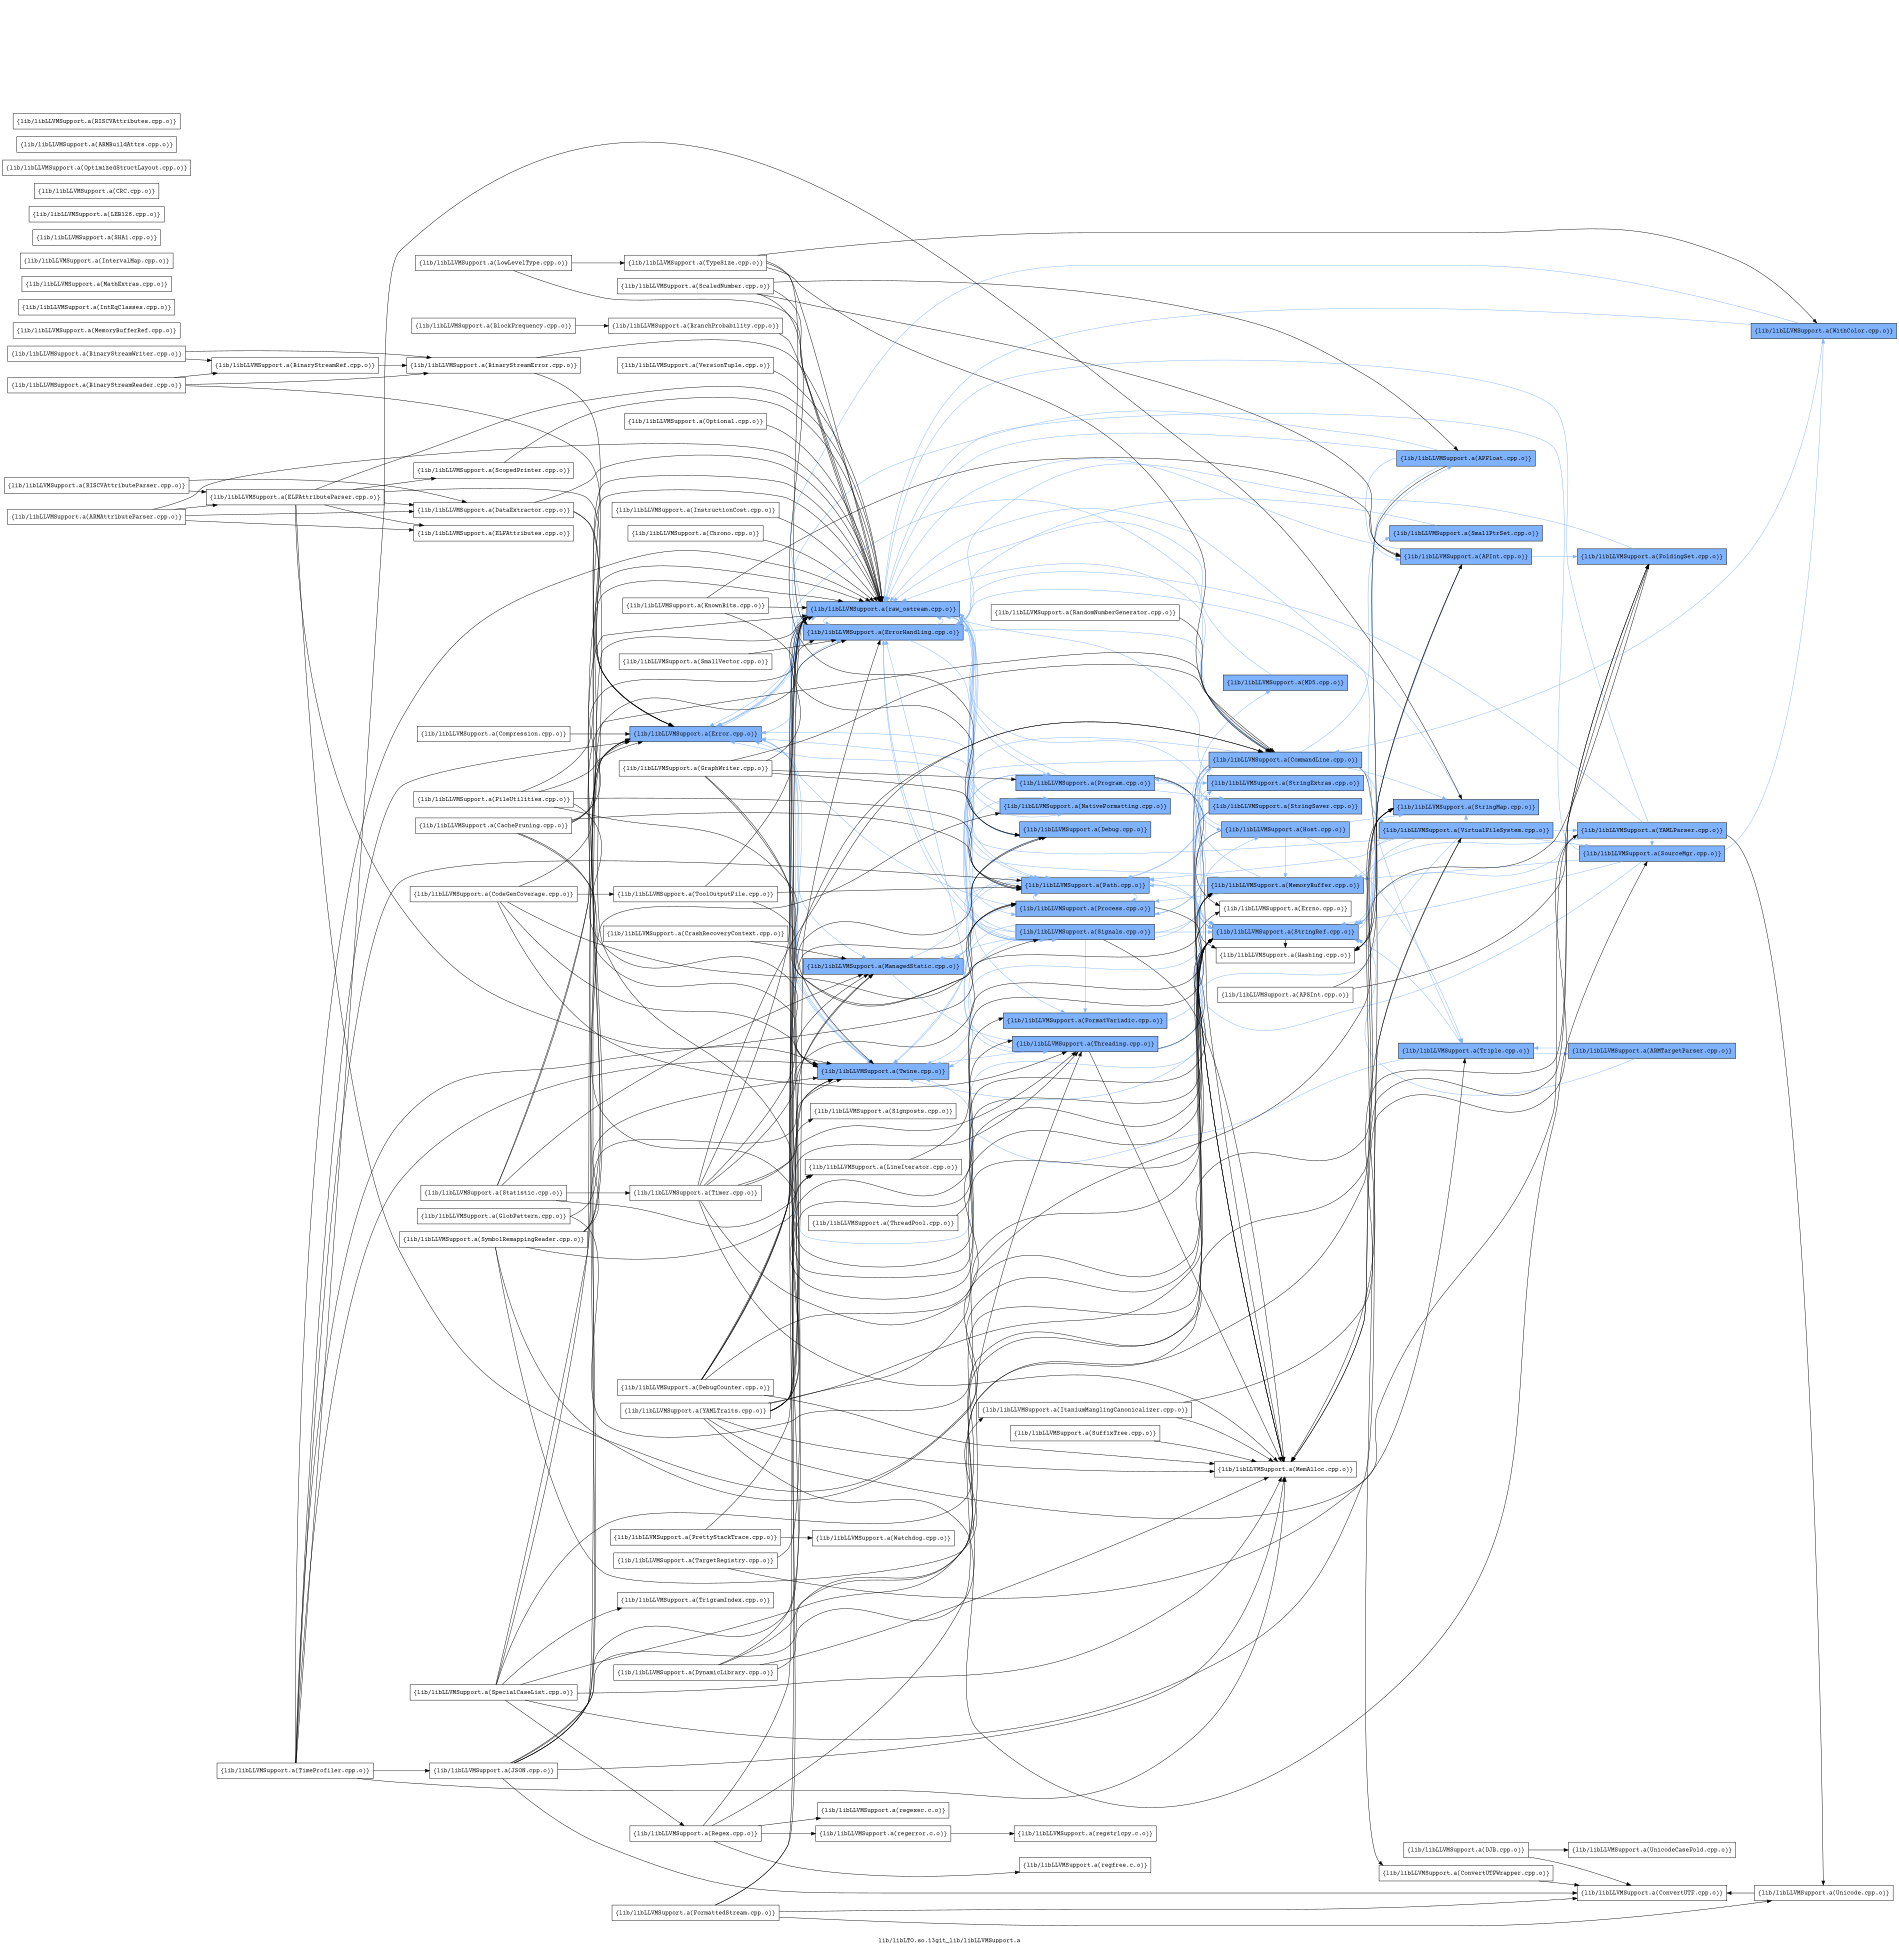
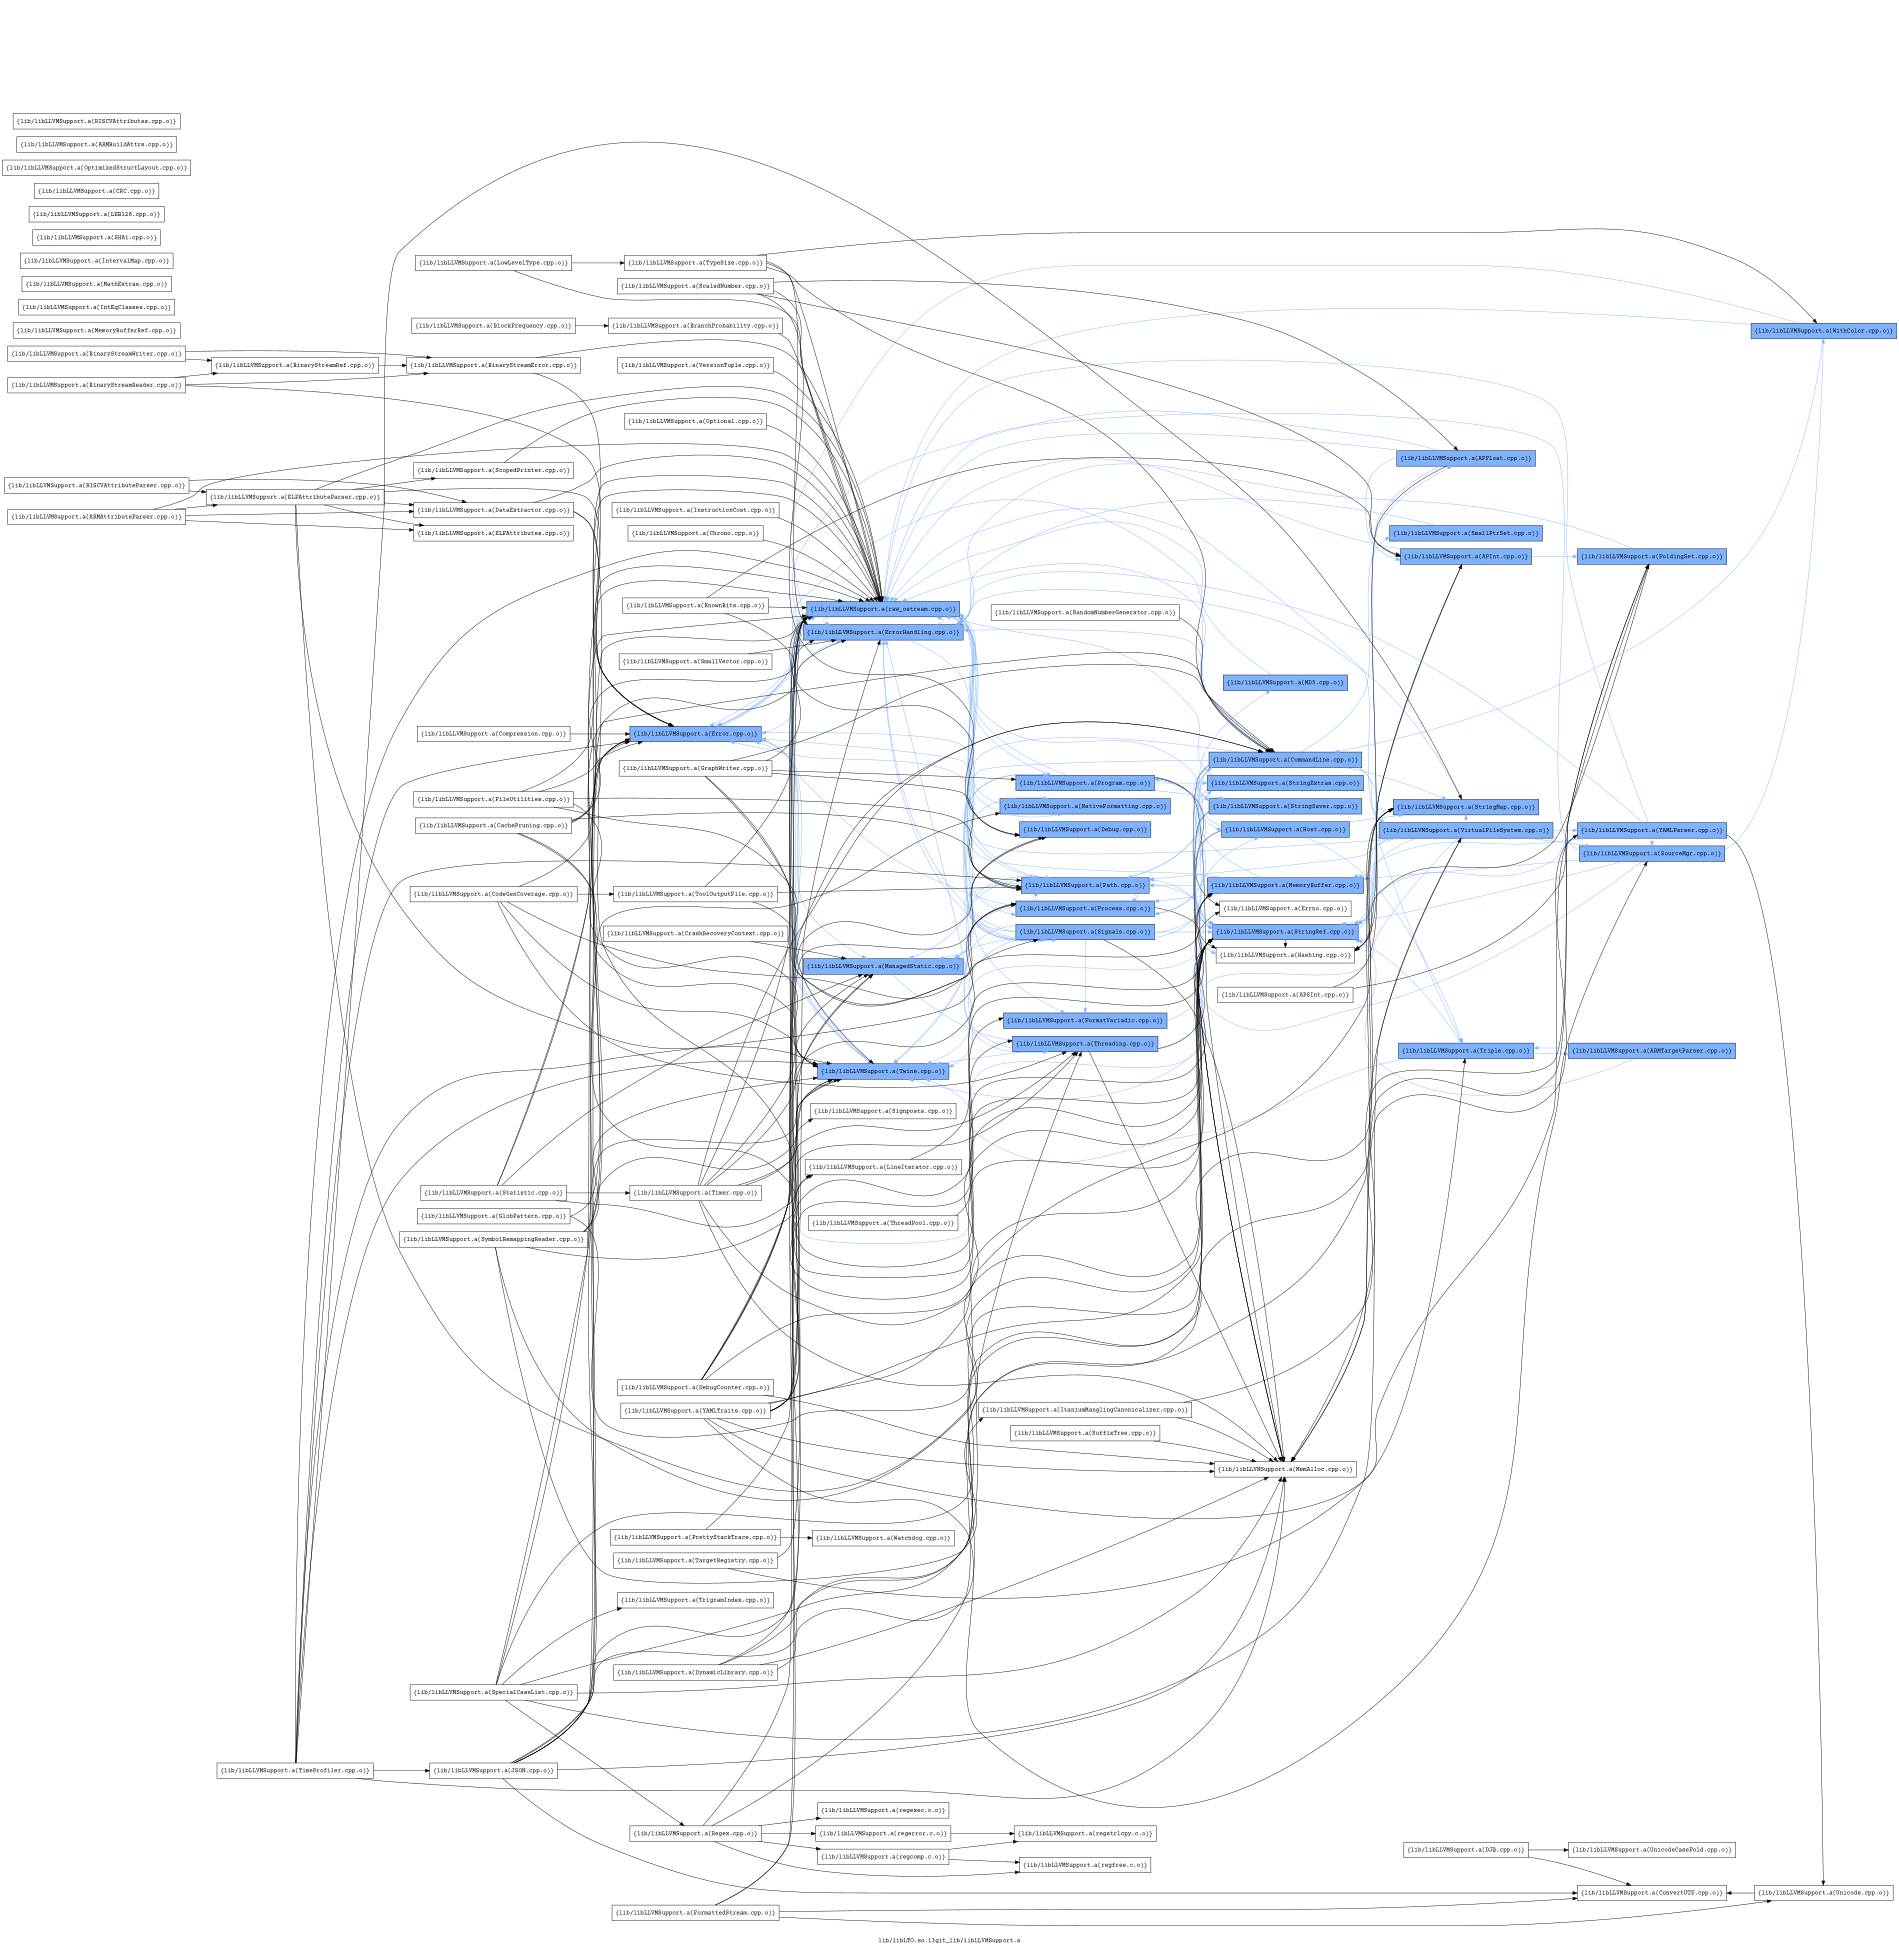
edge "{lib/libLLVMSupport.a(Host.cpp.o)}" -> "{lib/libLLVMSupport.a(MemoryBuffer.cpp.o)}": now "{lib/libLLVMSupport.a(Host.cpp.o)}" -> "{lib/libLLVMSupport.a(Hashing.cpp.o)}"
edge "{lib/libLLVMSupport.a(JSON.cpp.o)}" -> "{lib/libLLVMSupport.a(Twine.cpp.o)}": added
node "{lib/libLLVMSupport.a(regcomp.c.o)}": added
node "{lib/libLLVMSupport.a(ConvertUTFWrapper.cpp.o)}": removed
